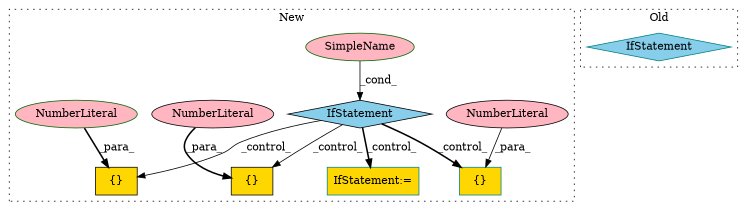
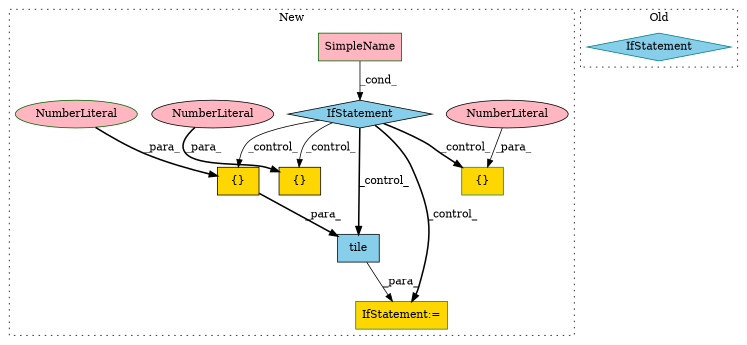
node "SimpleName": shape ellipse -> box
node "tile": added
